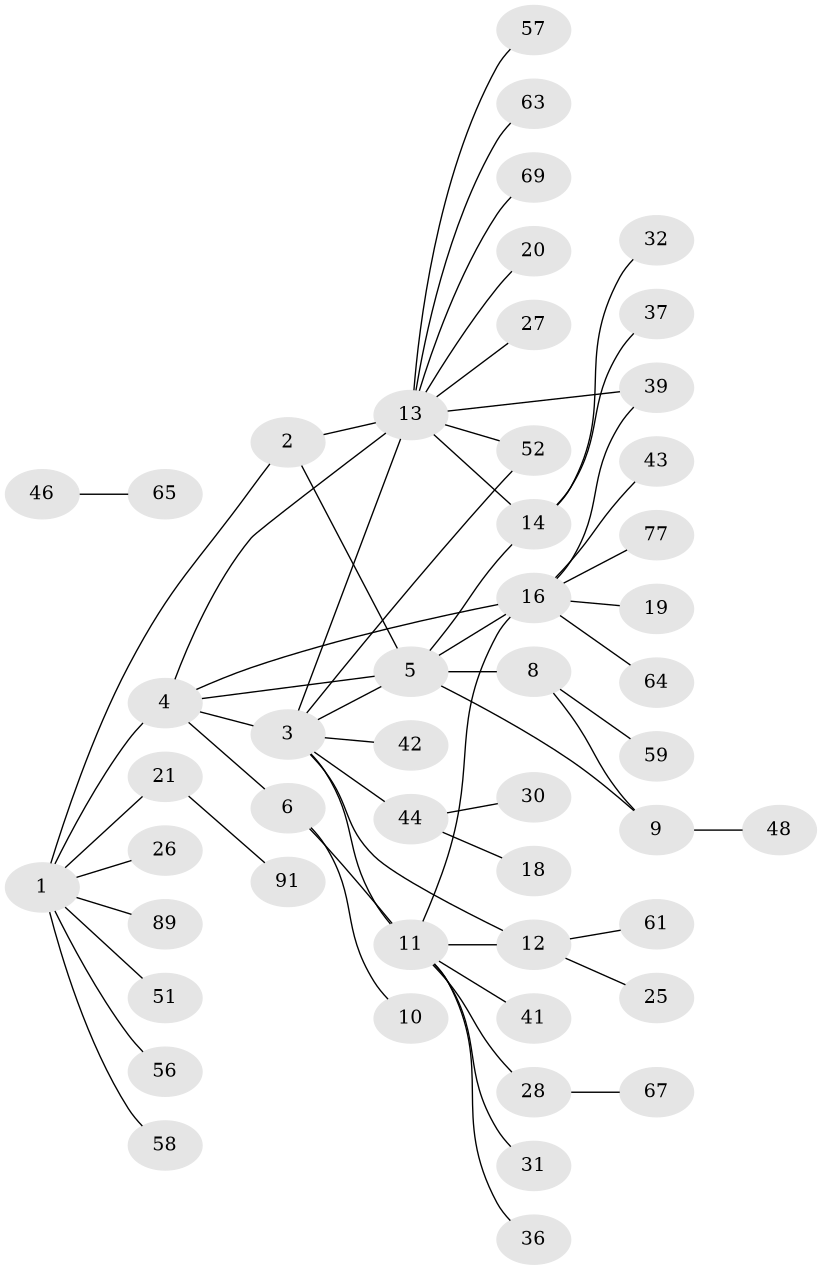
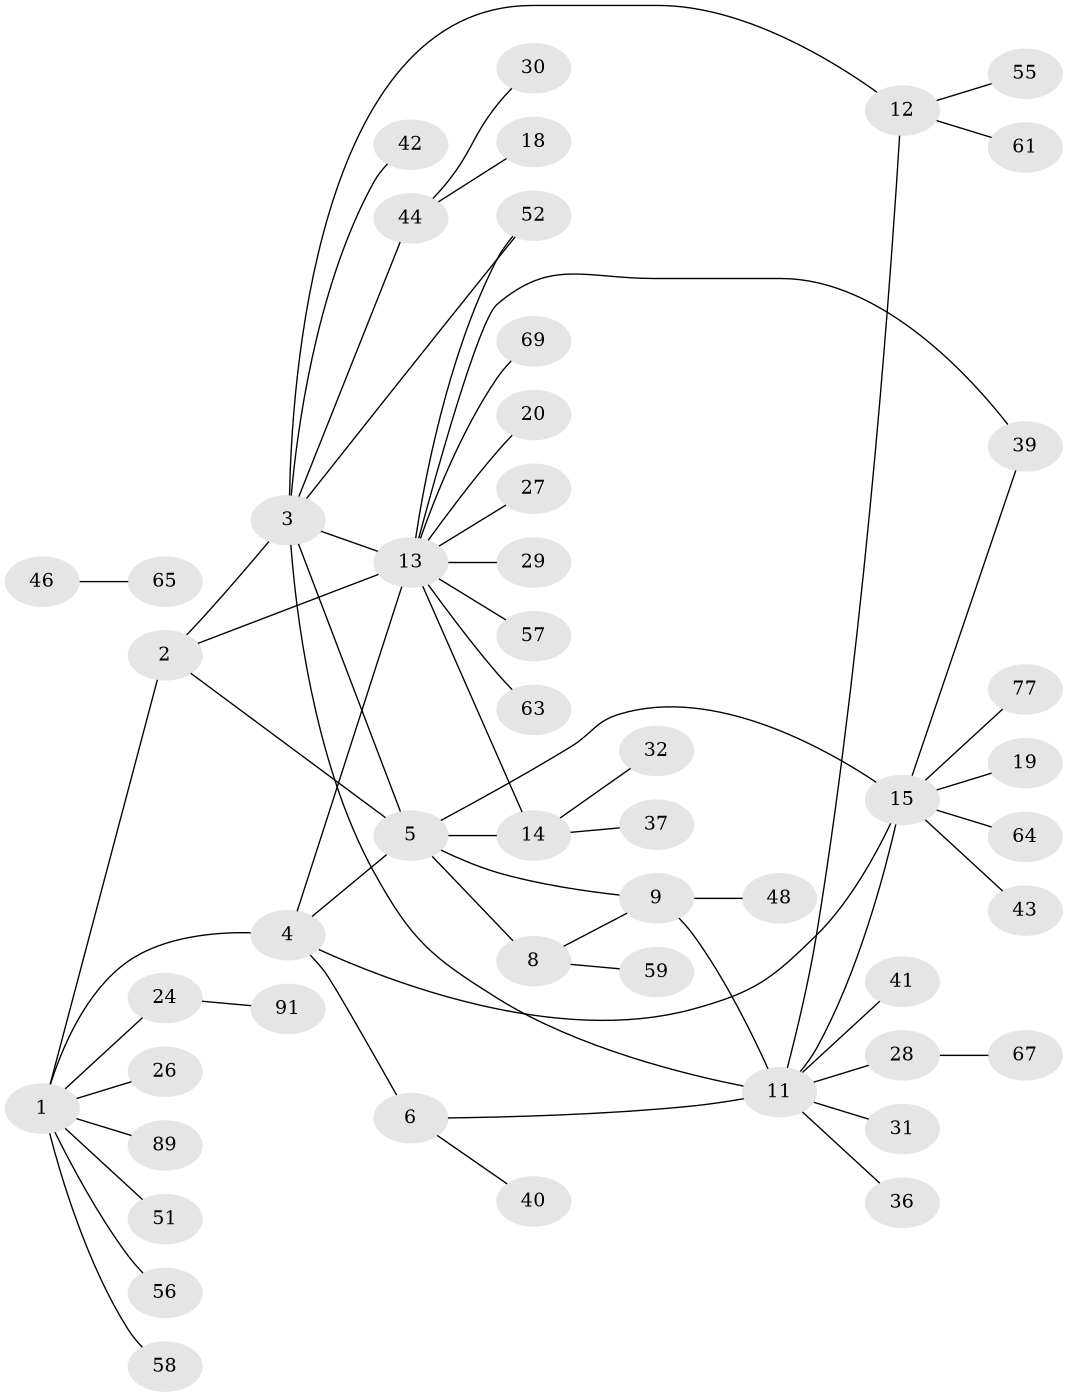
node "29": added
node "16": label "16" -> "15"
edge "4" -- "3": now "2" -- "3"
node "21": label "21" -> "24"
edge "9" -- "11": added
node "25": label "25" -> "55"
node "10": label "10" -> "40"
